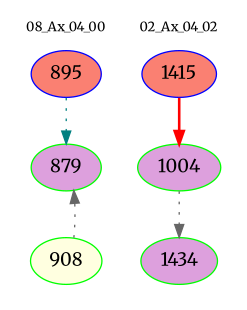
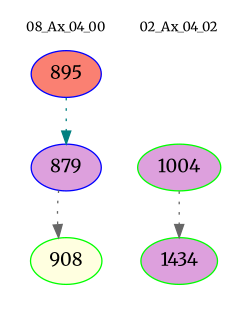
node "1415": removed
node "879": color green -> blue
edge "908" -> "879": reversed
